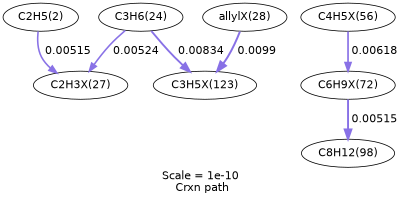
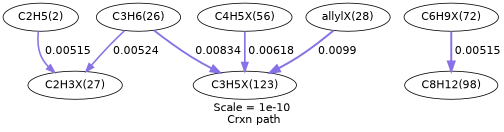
node "C3H6(24)": label "C3H6(24)" -> "C3H6(26)"
edge "C4H5X(56)" -> "C6H9X(72)": now "C4H5X(56)" -> "C3H5X(123)"
